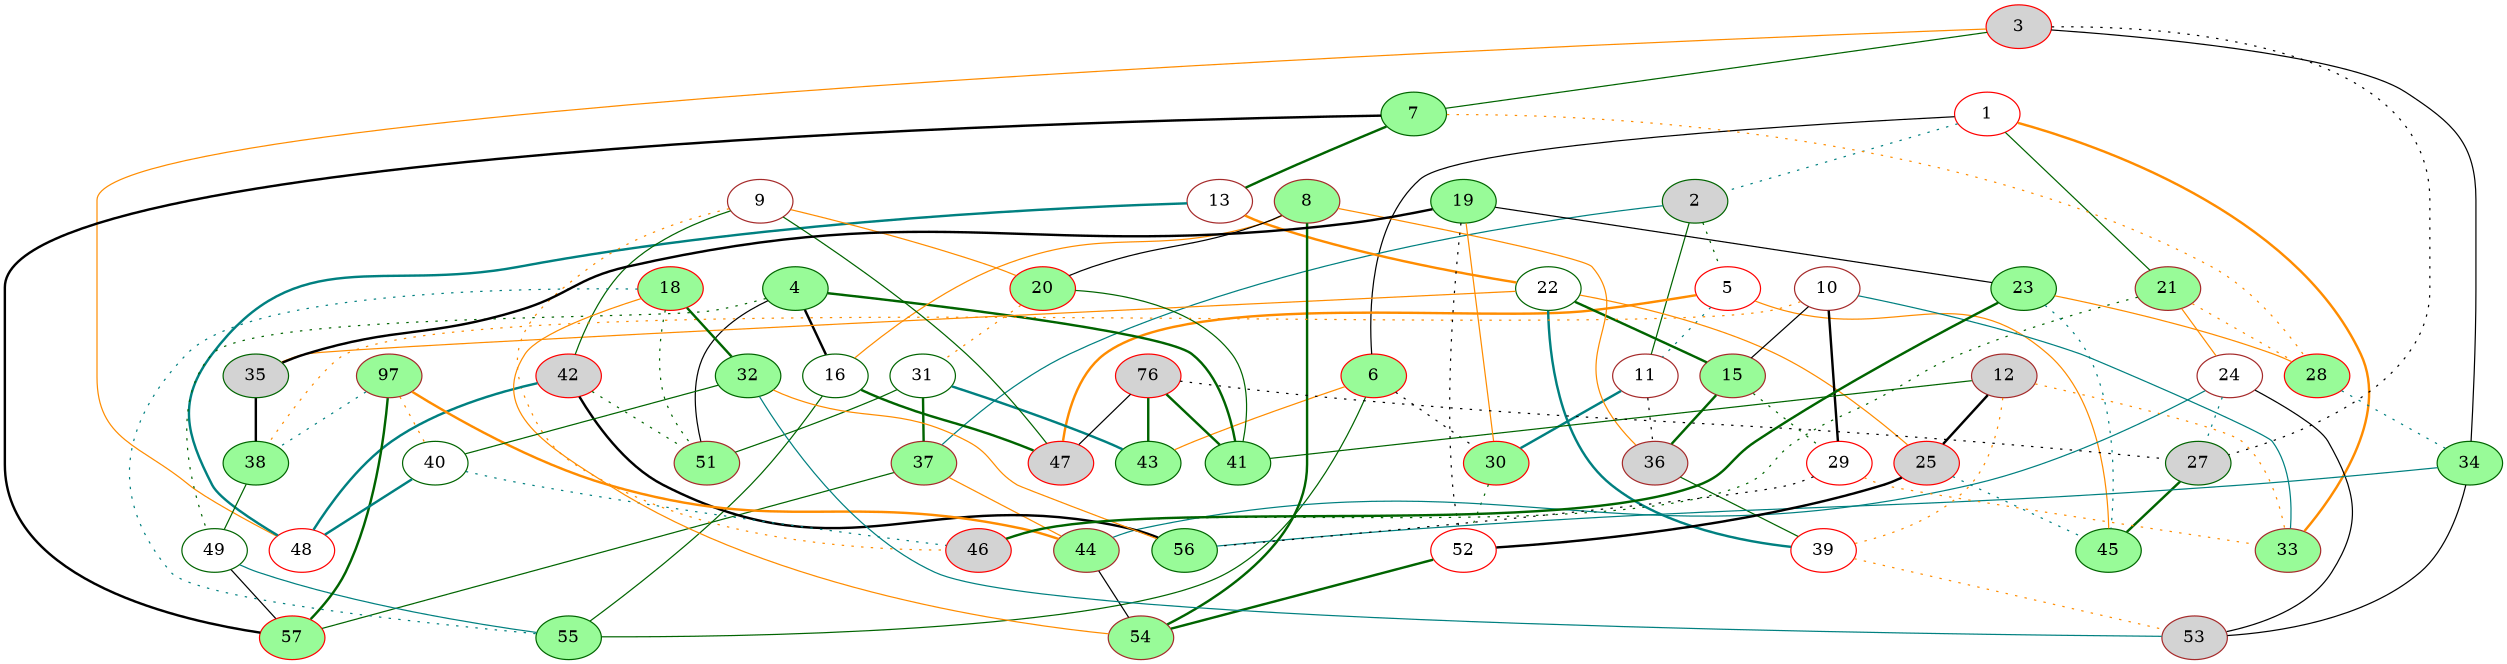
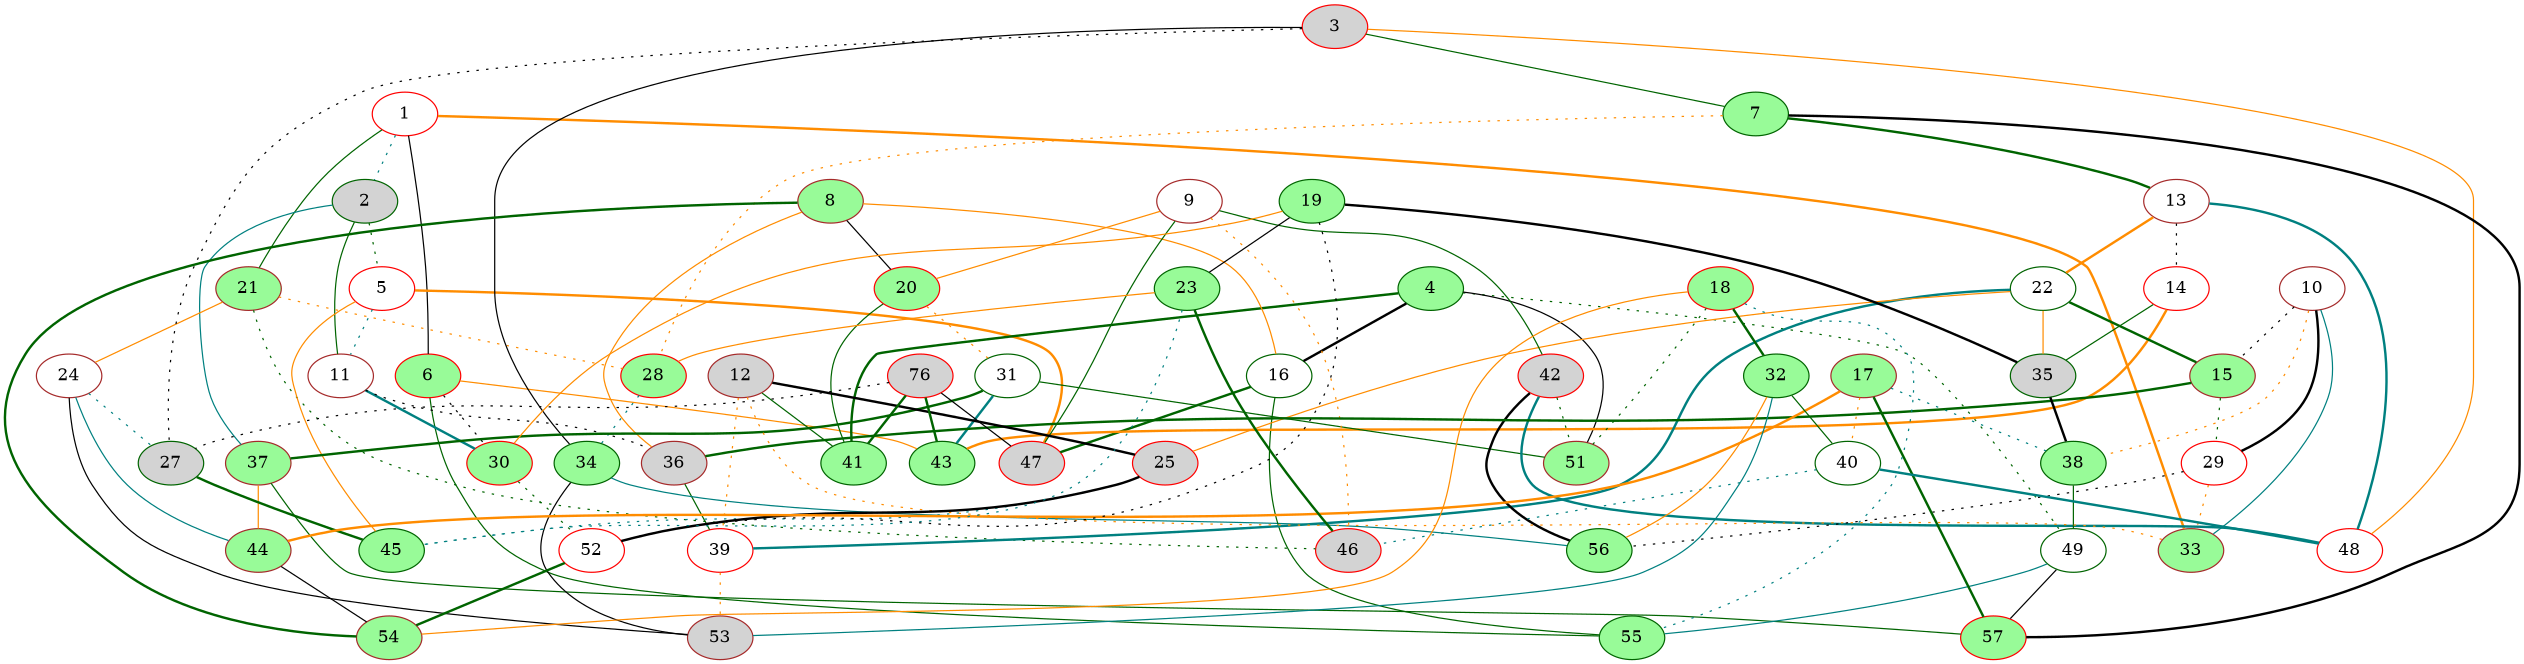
node "14": added
edge "10" -- "15": style solid -> dotted
node "97": label "97" -> "17"
